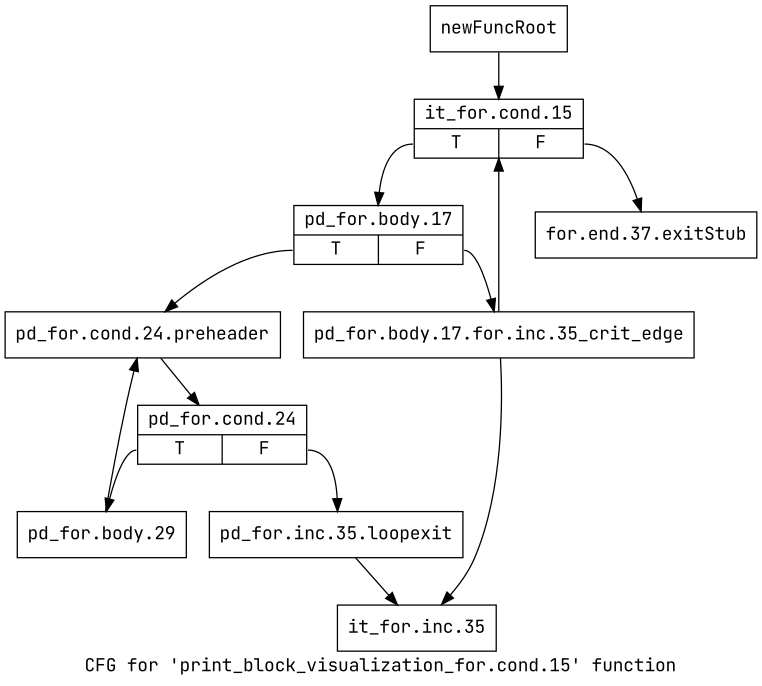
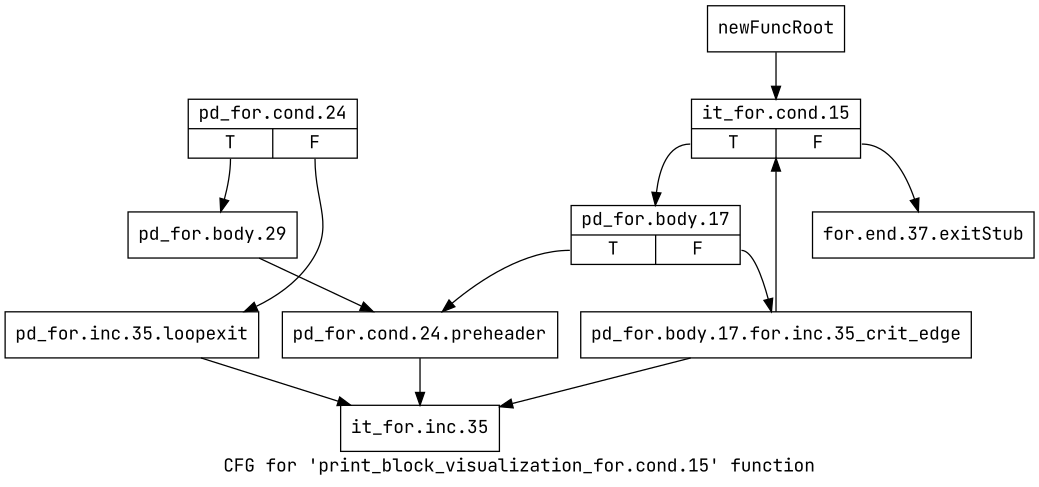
edge "pd_for.cond.24.preheader" -> "pd_for.cond.24": now "pd_for.cond.24.preheader" -> "it_for.inc.35"
